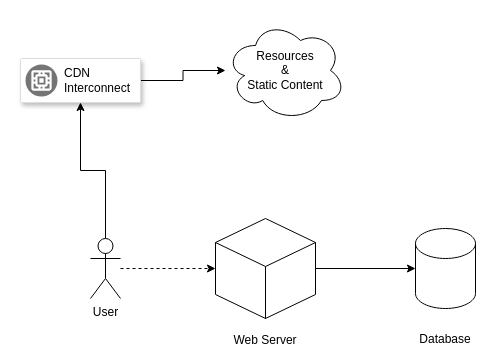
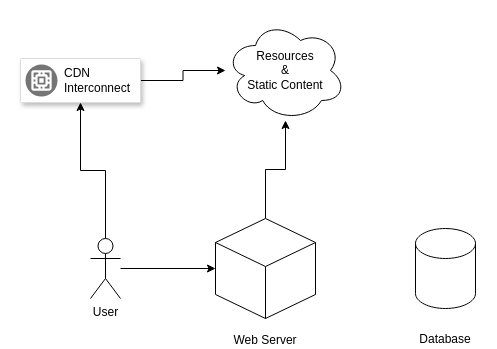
edge "User" -> "Web Server": style dashed -> solid
edge "Web Server" -> "Database": now "Web Server" -> "Resources & Static Content"
